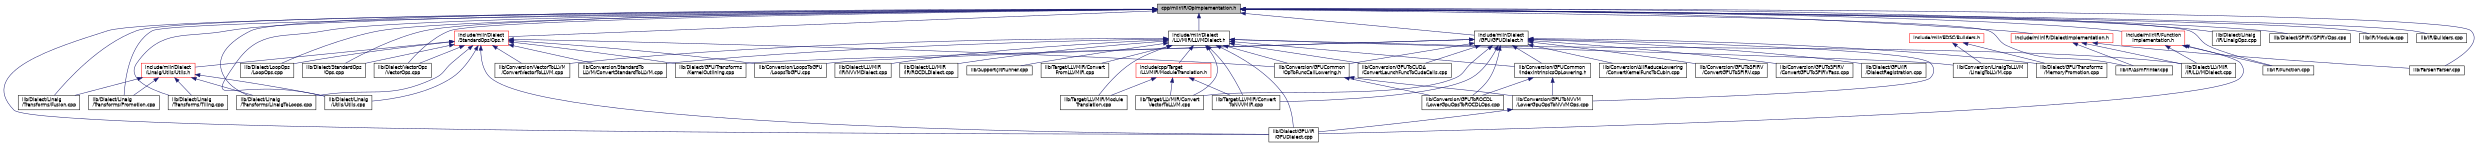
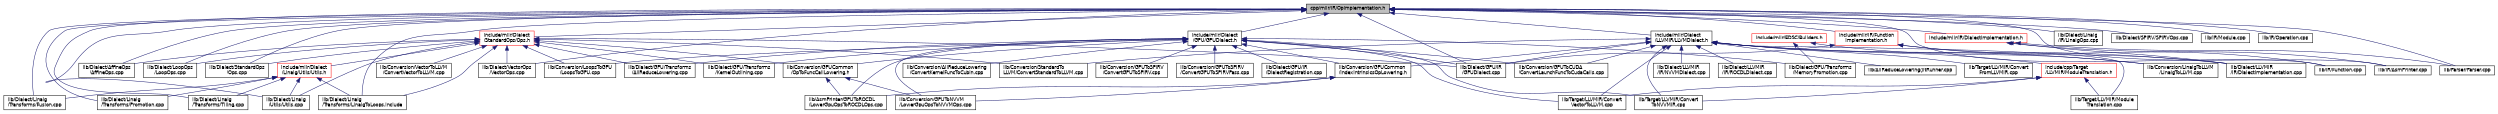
node "lib/IR/Builders.cpp": label "lib/IR/Builders.cpp" -> "lib/IR/Operation.cpp"
edge "lib/Conversion/VectorToLLVM /ConvertVectorToLLVM.cpp" -> "include/mlir/Dialect /LLVMIR/LLVMDialect.h": removed
edge "lib/Conversion/GPUCommon /OpToFuncCallLowering.h" -> "include/mlir/Dialect /LLVMIR/LLVMDialect.h": removed
node "lib/Dialect/AffineOps /AffineOps.cpp": added
node "lib/Dialect/GPU/Transforms /AllReduceLowering.cpp": added
node "lib/Support/JitRunner.cpp": label "lib/Support/JitRunner.cpp" -> "lib/AllReduceLowering/JitRunner.cpp"
node "lib/Dialect/LLVMIR /IR/LLVMDialect.cpp": label "lib/Dialect/LLVMIR /IR/LLVMDialect.cpp" -> "lib/Dialect/LLVMIR /IR/DialectImplementation.cpp"
node "lib/Dialect/Linalg /Transforms/LinalgToLoops.cpp": label "lib/Dialect/Linalg /Transforms/LinalgToLoops.cpp" -> "lib/Dialect/Linalg /Transforms/LinalgToLoops.include"
node "lib/Conversion/GPUToROCDL /LowerGpuOpsToROCDLOps.cpp": label "lib/Conversion/GPUToROCDL /LowerGpuOpsToROCDLOps.cpp" -> "lib/AsmPrinter/GPUToROCDL /LowerGpuOpsToROCDLOps.cpp"
edge "lib/Dialect/GPU/IR /GPUDialect.cpp" -> "lib/Conversion/GPUToNVVM /LowerGpuOpsToNVVMOps.cpp": now "lib/Dialect/GPU/IR /GPUDialect.cpp" -> "include/mlir/Dialect /GPU/GPUDialect.h"
